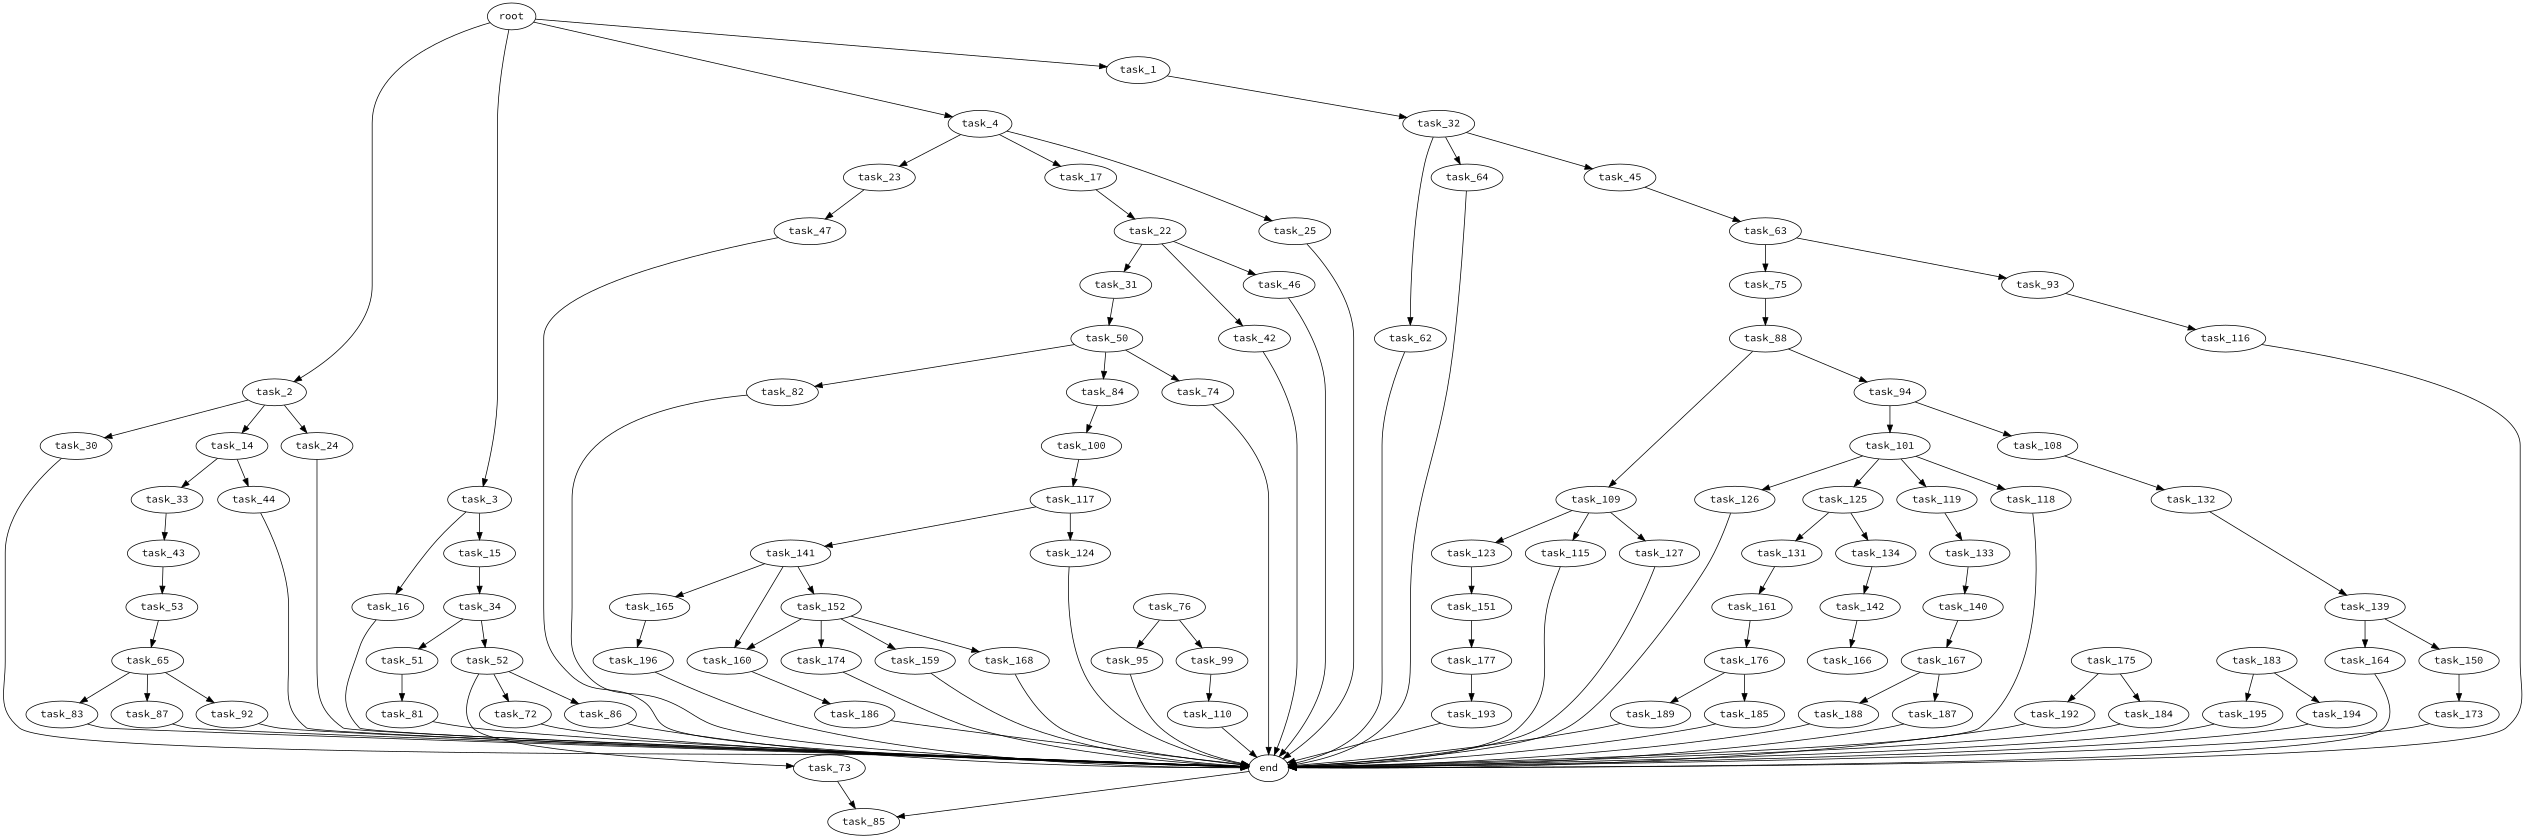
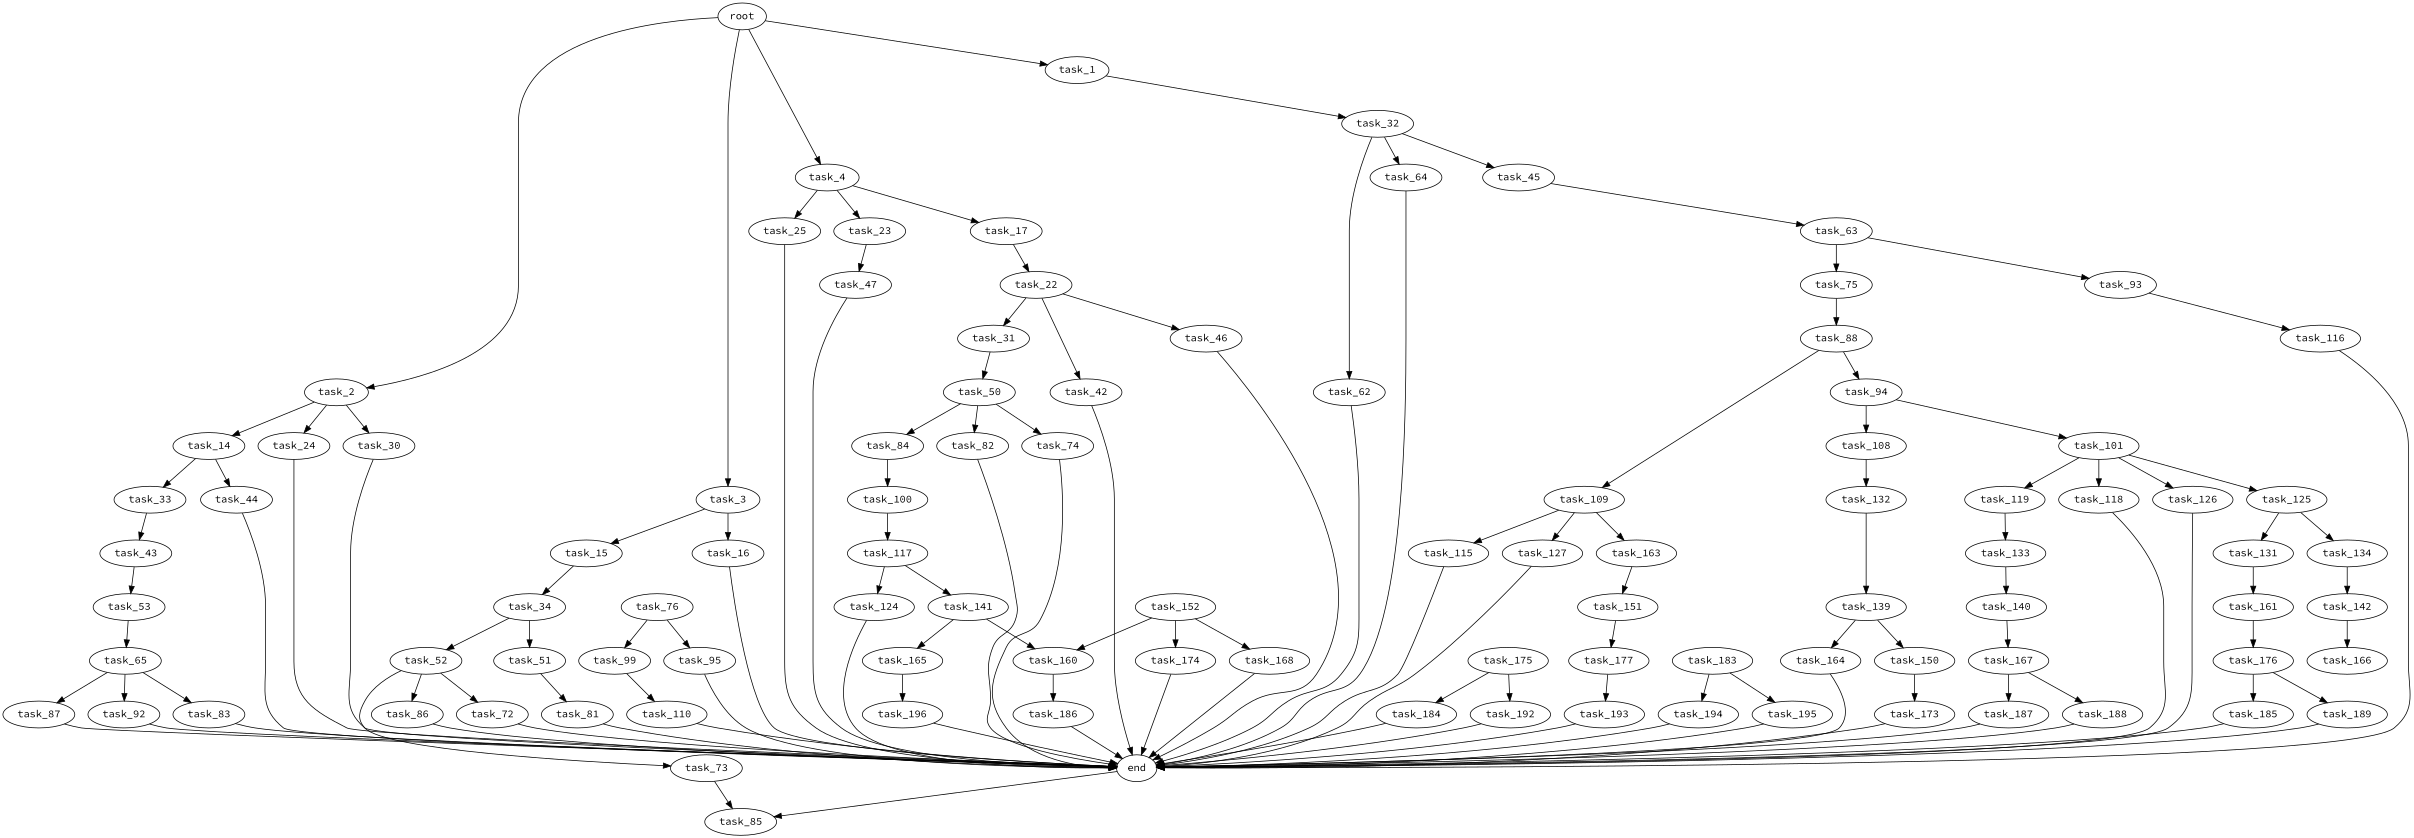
node "task_123": label "task_123" -> "task_163"
edge "task_141" -> "task_152": removed
node "task_159": removed
